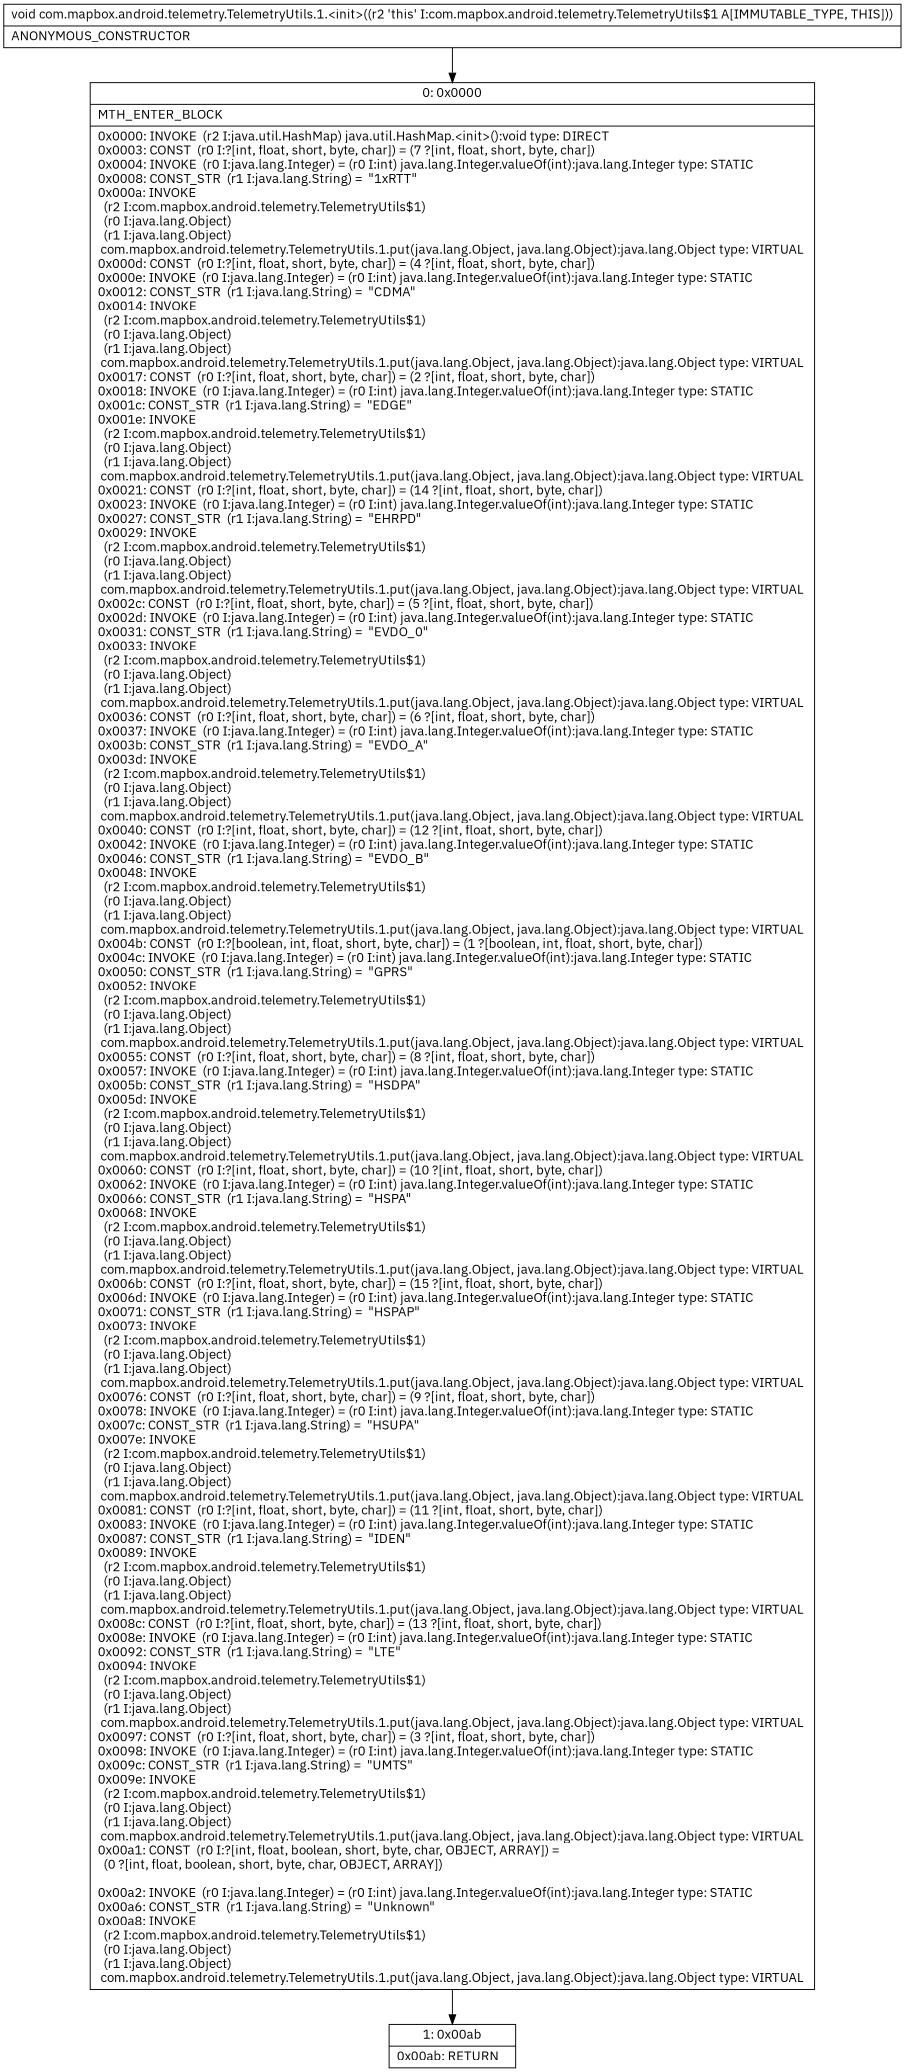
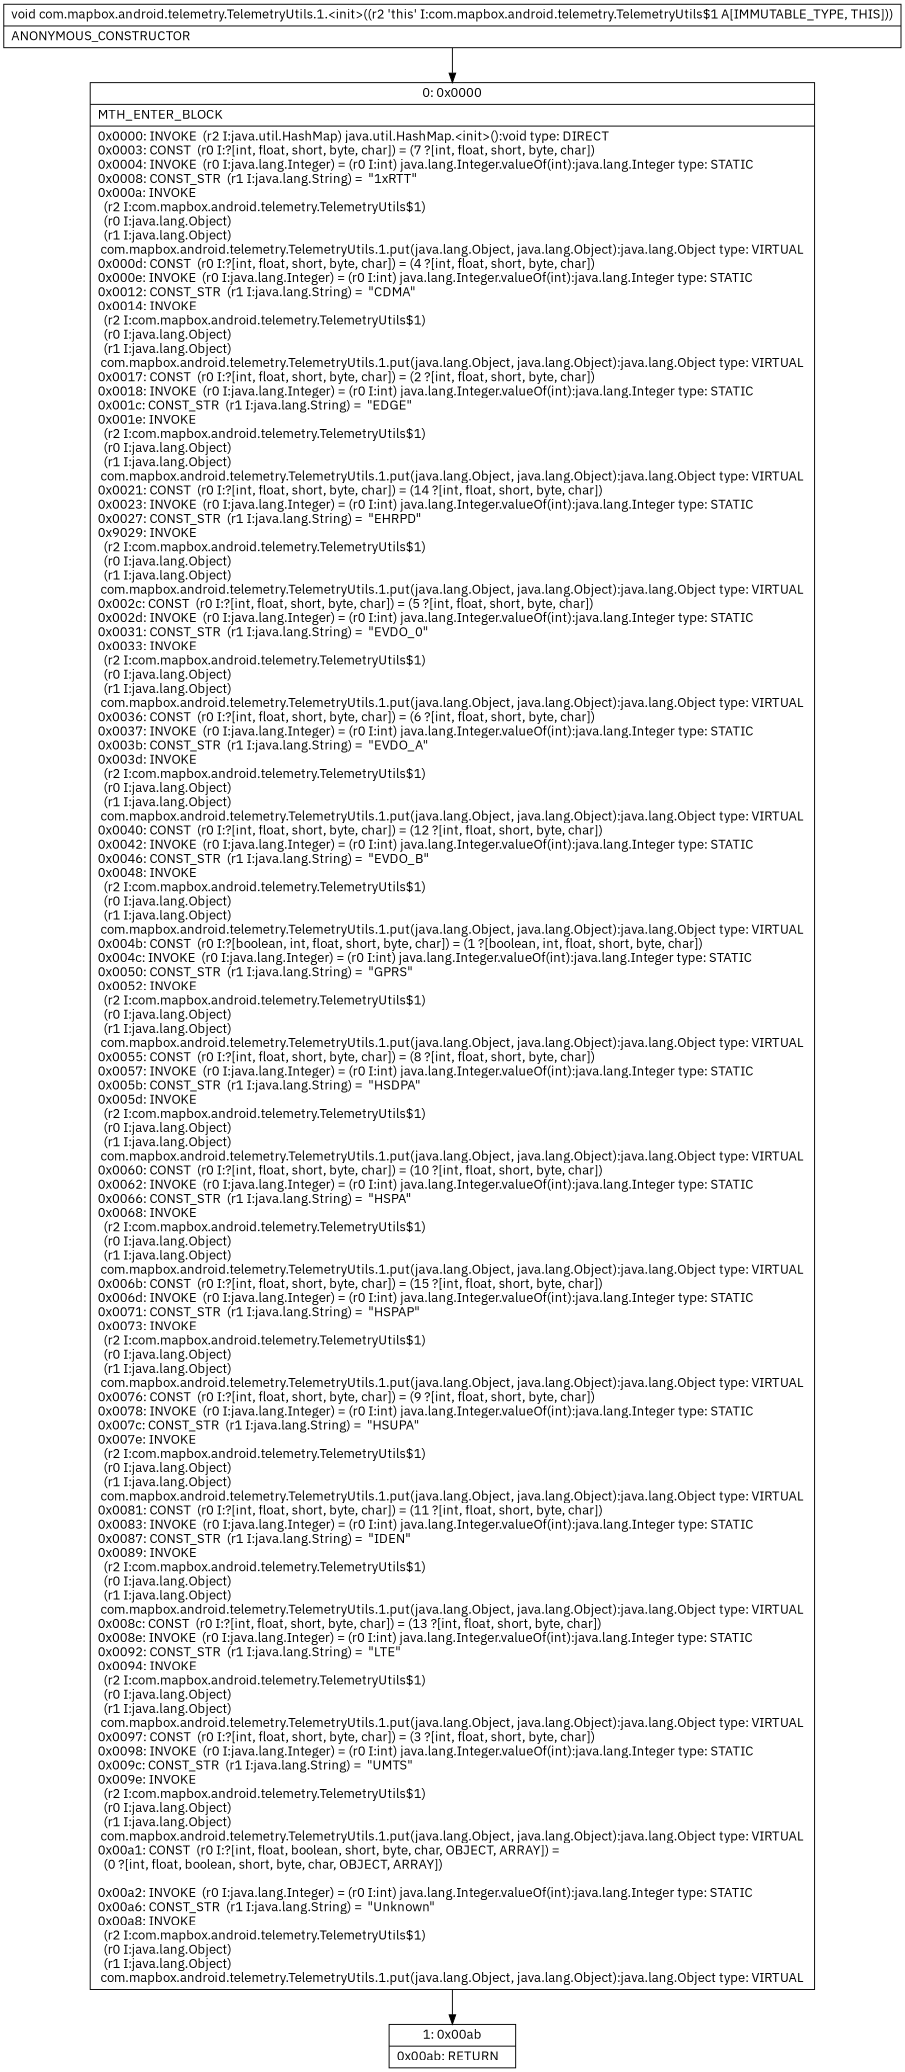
node "0: 0x0000": text "0x0029: INVOKE" -> "0x9029: INVOKE"
